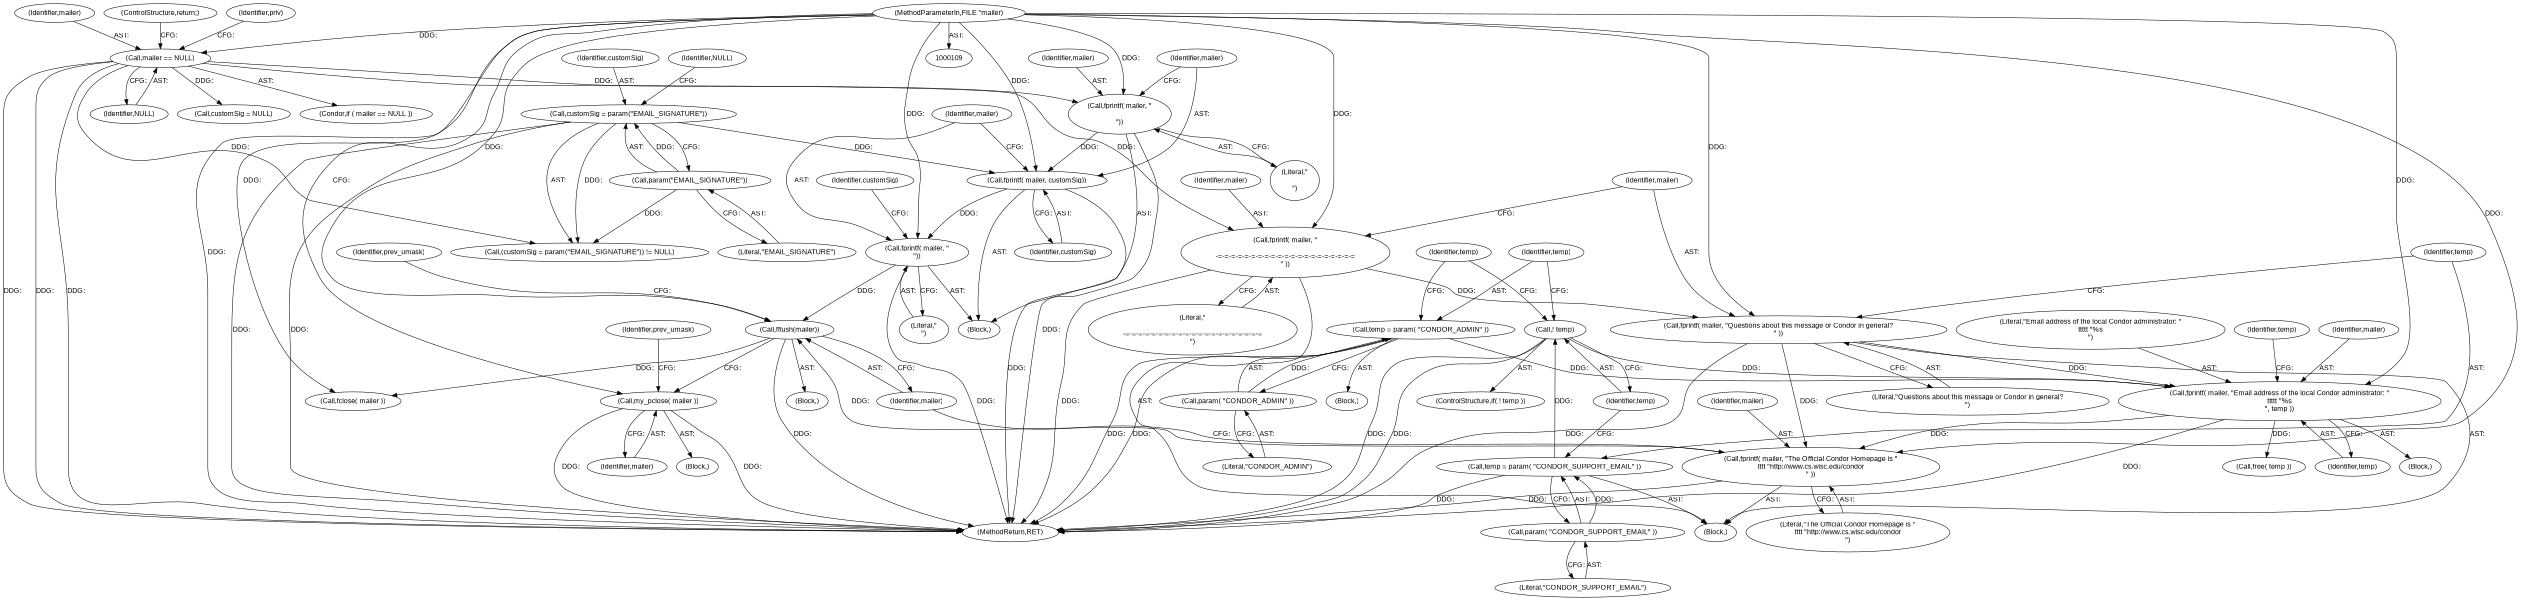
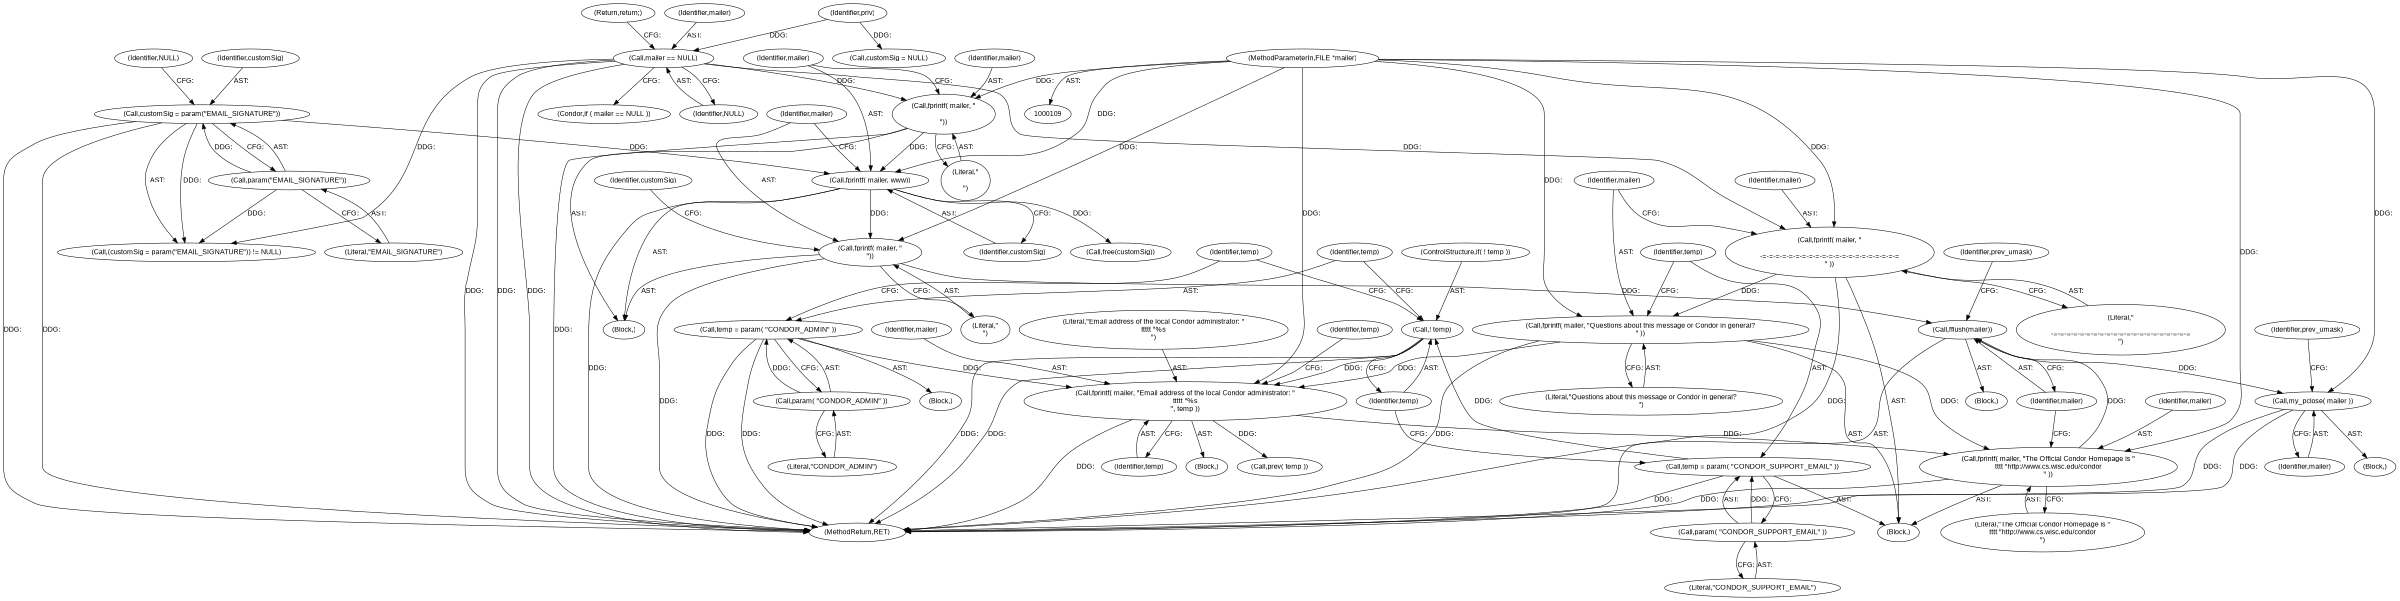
node "(ControlStructure,return;)": label "(ControlStructure,return;)" -> "(Return,return;)"
edge "(MethodParameterIn,FILE *mailer)" -> "(Call,mailer == NULL)": removed, label "DDG:"
edge "(Identifier,priv)" -> "(Call,mailer == NULL)": label "CFG: " -> "DDG: "
edge "(Call,mailer == NULL)" -> "(Condor,if ( mailer == NULL ))": label "AST: " -> "CFG: "
edge "(Call,mailer == NULL)" -> "(Call,customSig = NULL)": now "(Identifier,priv)" -> "(Call,customSig = NULL)"
edge "(MethodParameterIn,FILE *mailer)" -> "(Call,my_pclose( mailer ))": label "CFG: " -> "DDG: "
node "(Call,fprintf( mailer, customSig))": label "(Call,fprintf( mailer, customSig))" -> "(Call,fprintf( mailer, www))"
edge "(MethodParameterIn,FILE *mailer)" -> "(Call,fflush(mailer))": removed, label "DDG:"
node "(Call,free(customSig))": added
edge "(MethodParameterIn,FILE *mailer)" -> "(MethodReturn,RET)": removed, label "DDG:"
edge "(Call,! temp)" -> "(ControlStructure,if( ! temp ))": reversed
edge "(Call,fflush(mailer))" -> "(Call,my_pclose( mailer ))": label "CFG: " -> "DDG: "
node "(Call,fclose( mailer ))": removed
edge "(Call,fflush(mailer))" -> "(MethodReturn,RET)": label "DDG: " -> "AST: "
node "(Call,free( temp ))": label "(Call,free( temp ))" -> "(Call,prev( temp ))"
